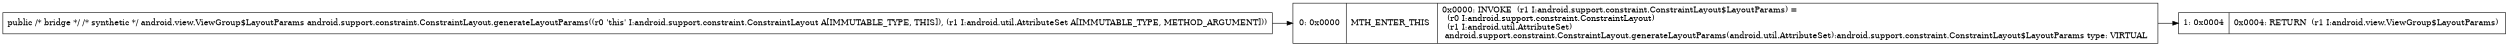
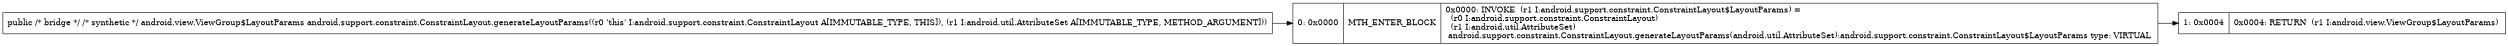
node "0: 0x0000": text "MTH_ENTER_THIS" -> "MTH_ENTER_BLOCK"
